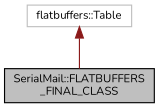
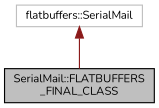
node "flatbuffers::Table": label "flatbuffers::Table" -> "flatbuffers::SerialMail"
